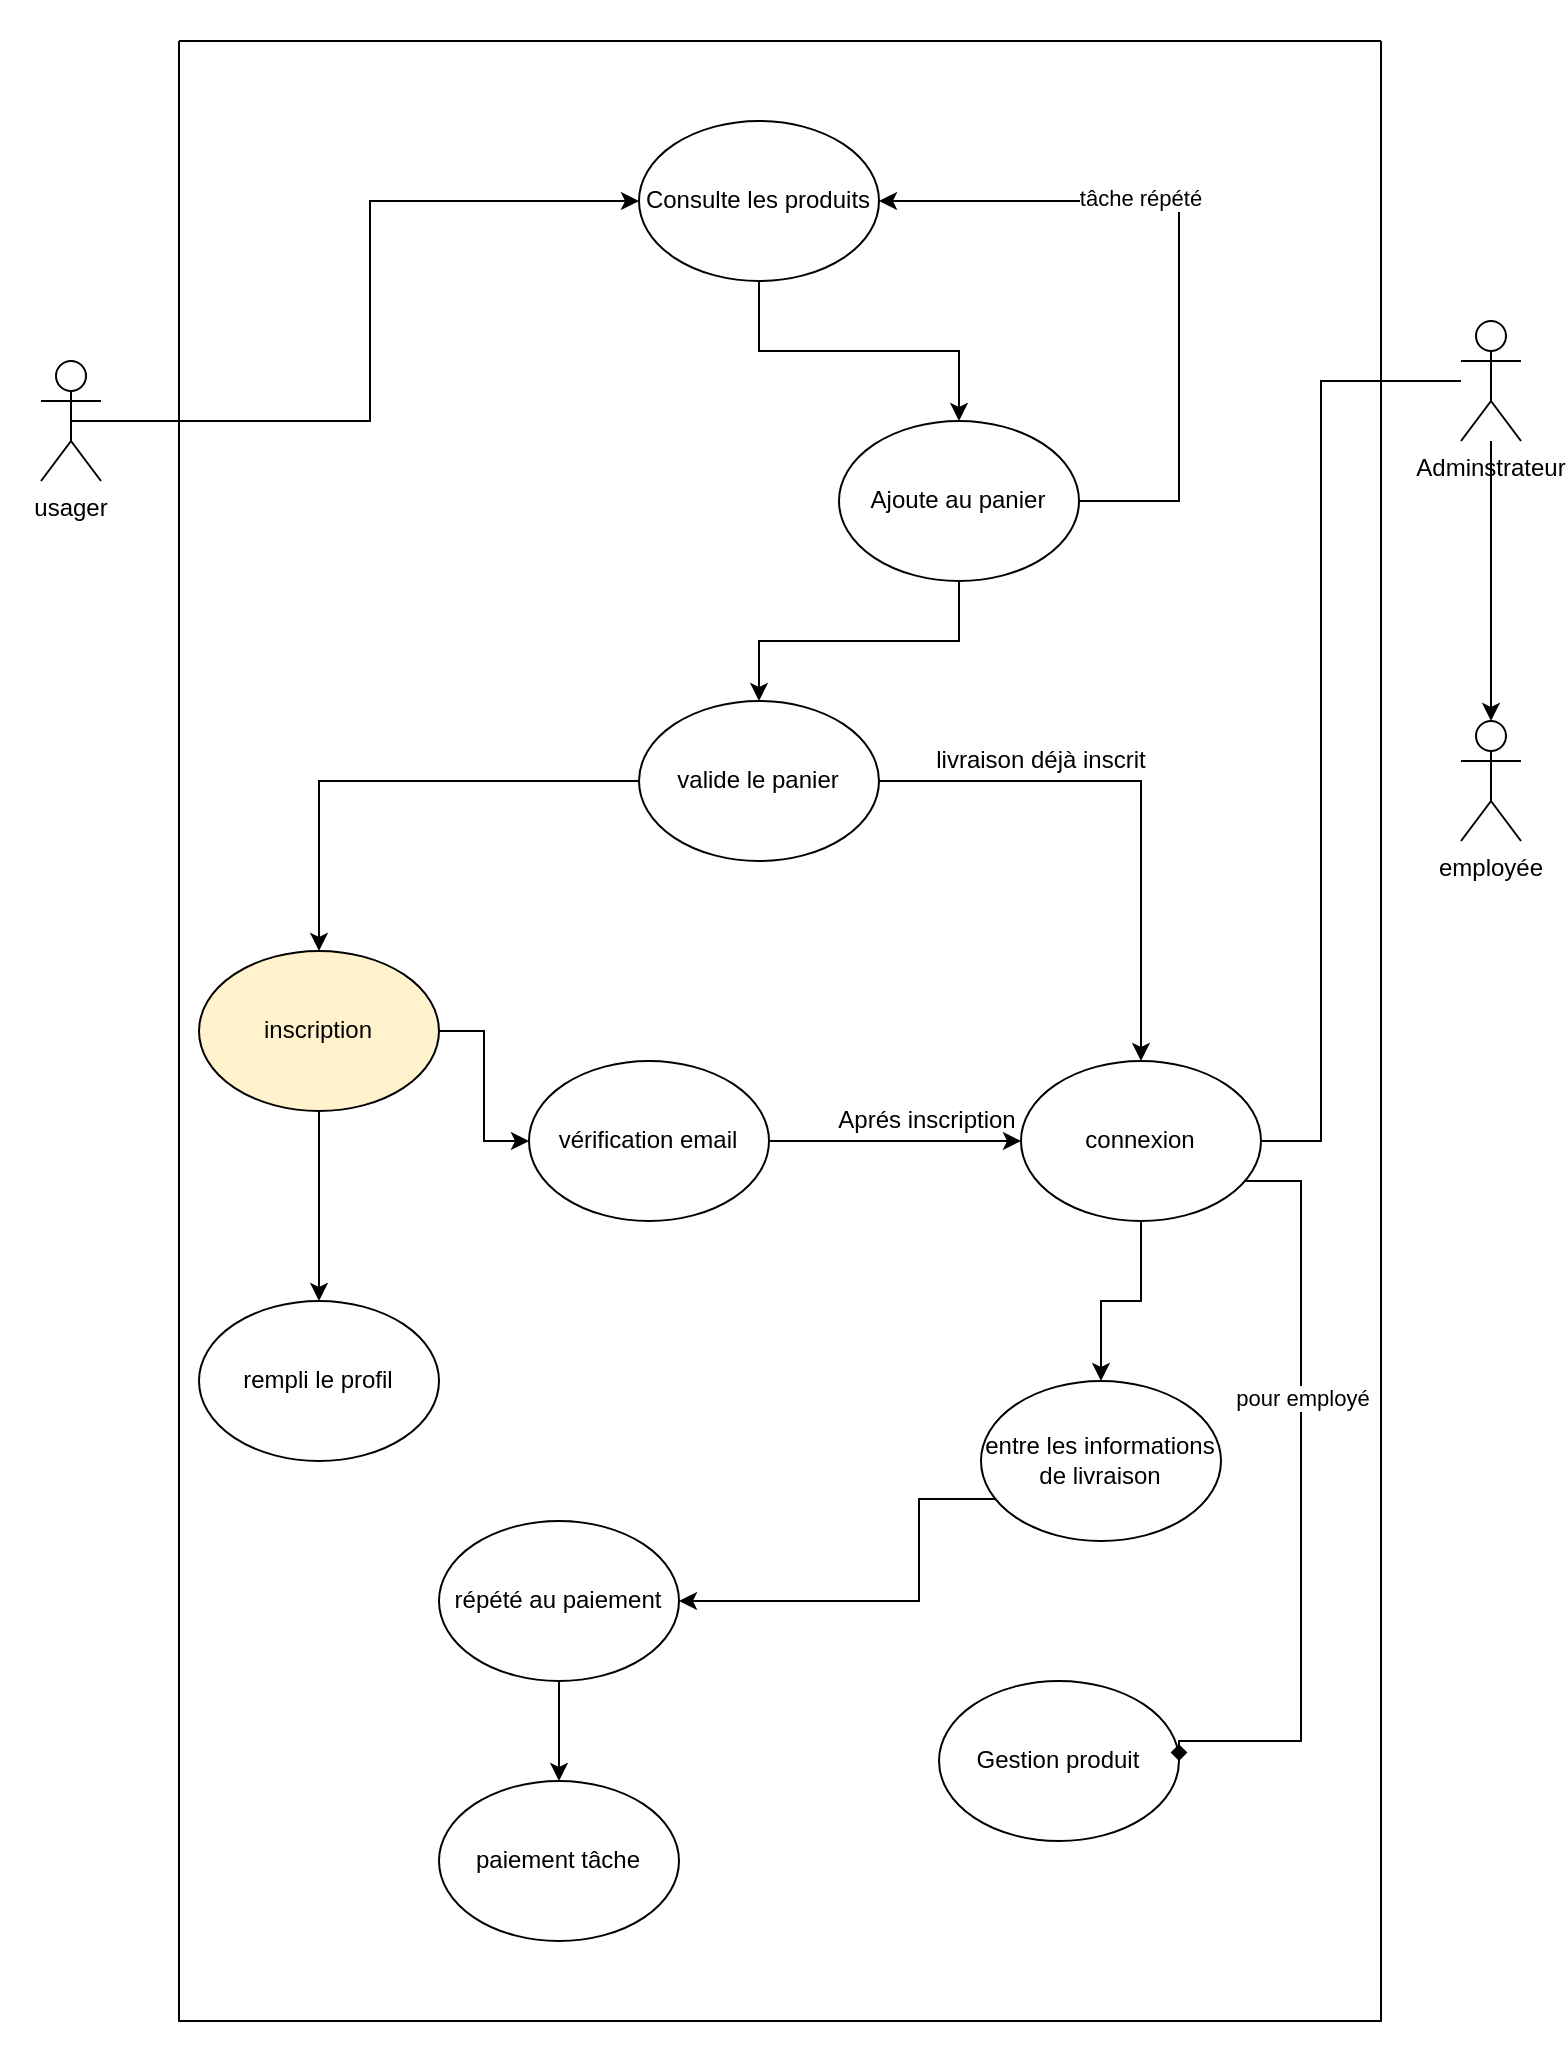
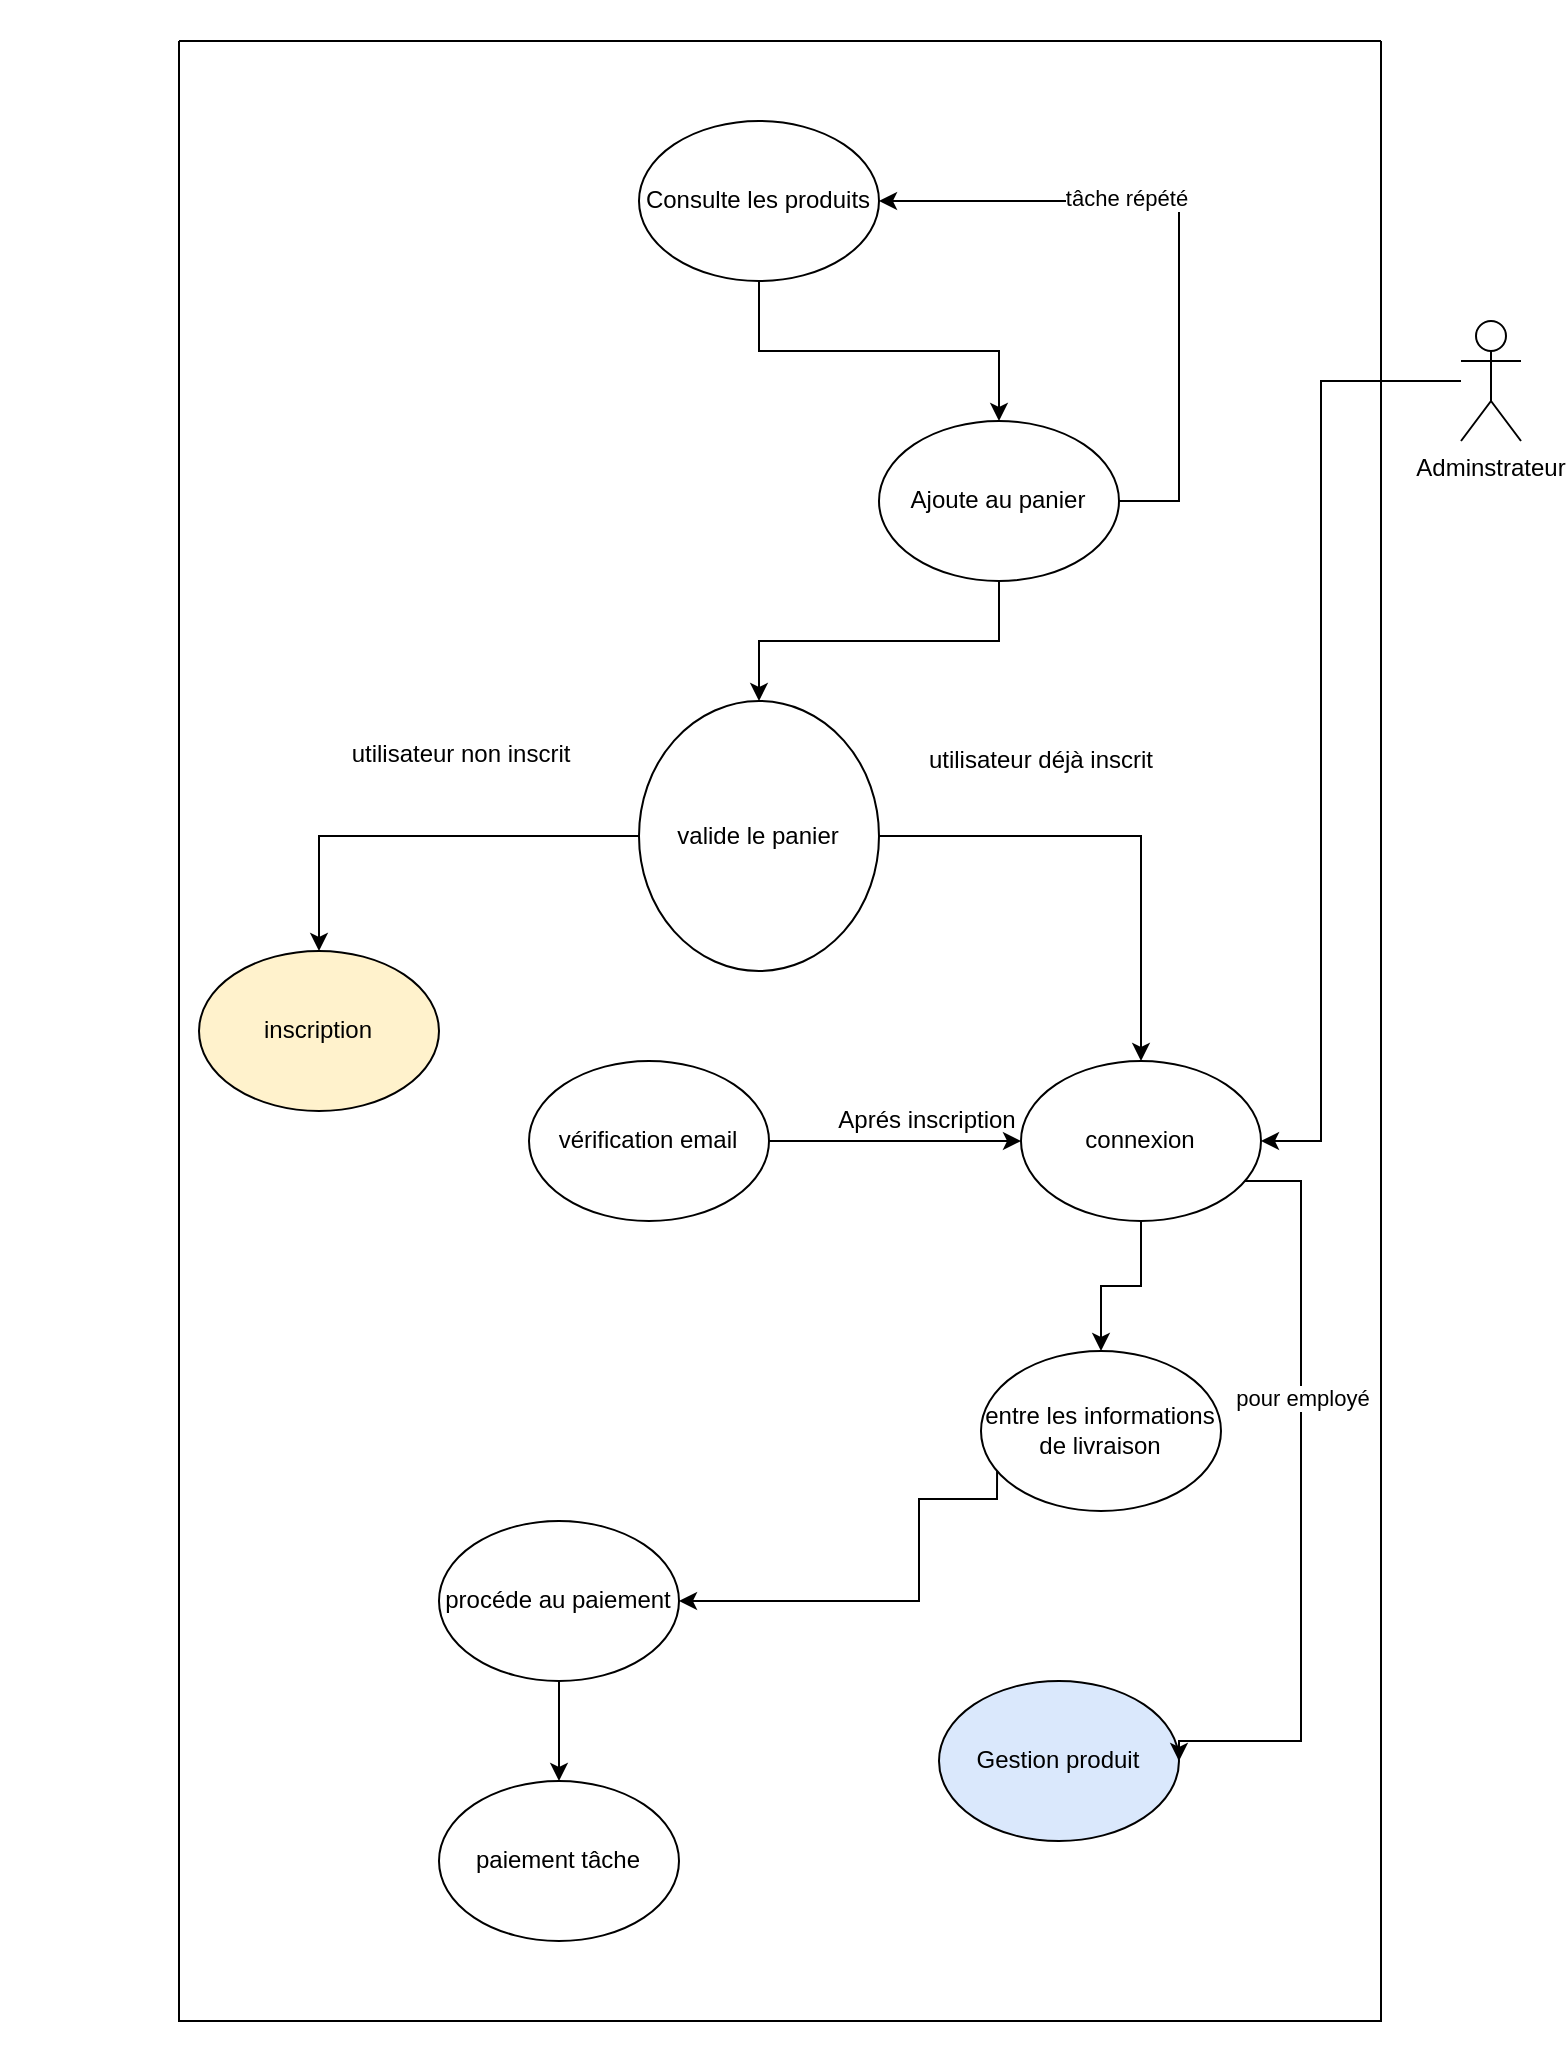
edge "usager" -> "Consulte les produits": removed
node "usager": removed
node "Ajoute au panier": moved (959, 501) -> (999, 501)
edge "Adminstrateur" -> "employée": removed
node "utilisateur non inscrit": added
node "livraison déjà inscrit": label "livraison déjà inscrit" -> "utilisateur déjà inscrit"
node "valide le panier": size 240x160 -> 240x270
node "employée": removed
edge "inscription" -> "vérification email": removed
edge "Adminstrateur" -- "connexion": arrowhead none -> classic
edge "inscription" -> "rempli le profil": removed
node "rempli le profil": removed
node "entre les informations de livraison": moved (1101, 1461) -> (1101, 1431)
node "répété au paiement": label "répété au paiement" -> "procéde au paiement"
edge "connexion" -> "Gestion produit": arrowhead diamond -> classic
node "Gestion produit": fillcolor #ffffff -> #dae8fc
